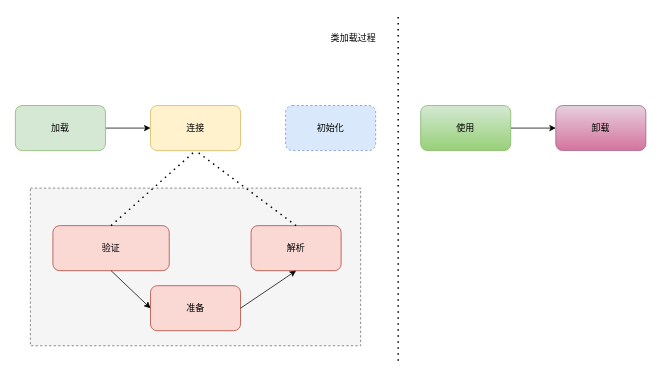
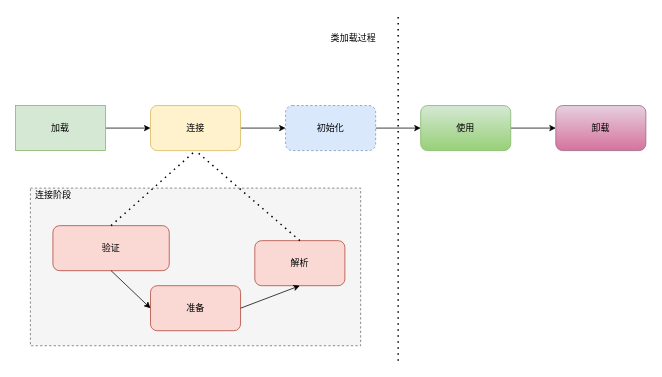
node "加载": shape rounded rectangle -> rectangle
edge "连接" -> "初始化": added
edge "初始化" -> "使用": added
node "连接阶段": added
node "解析": moved (296, 248) -> (300, 263)
